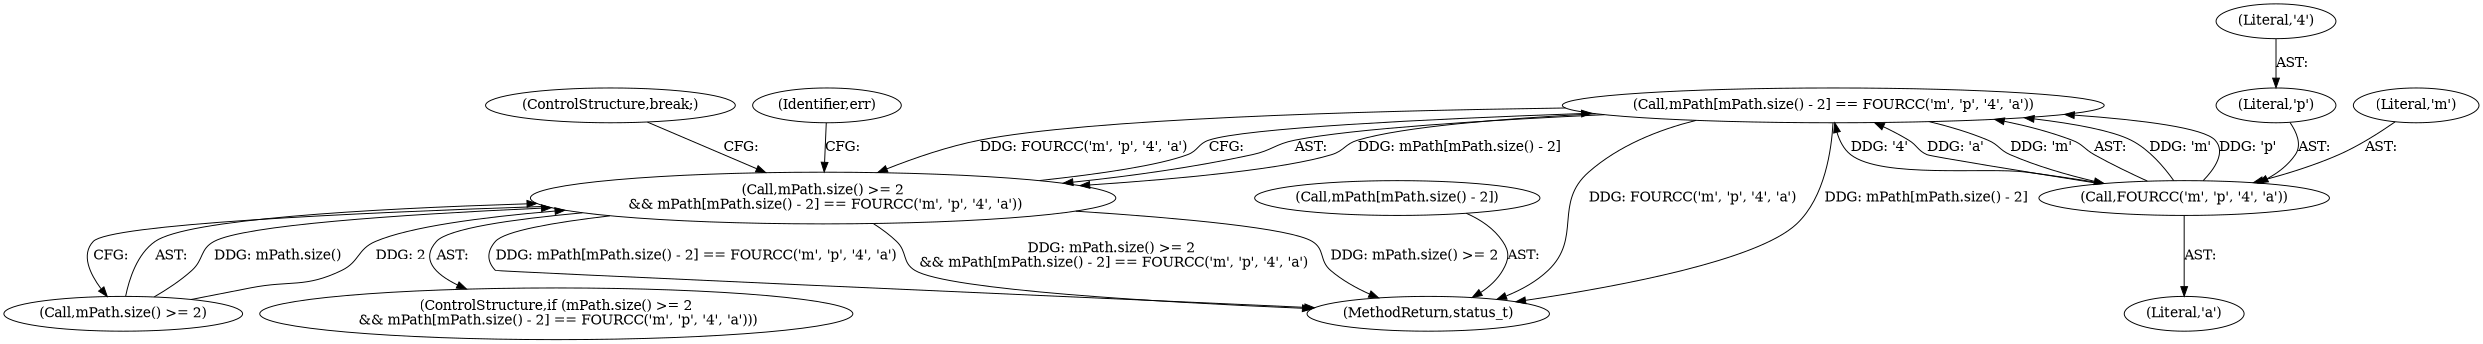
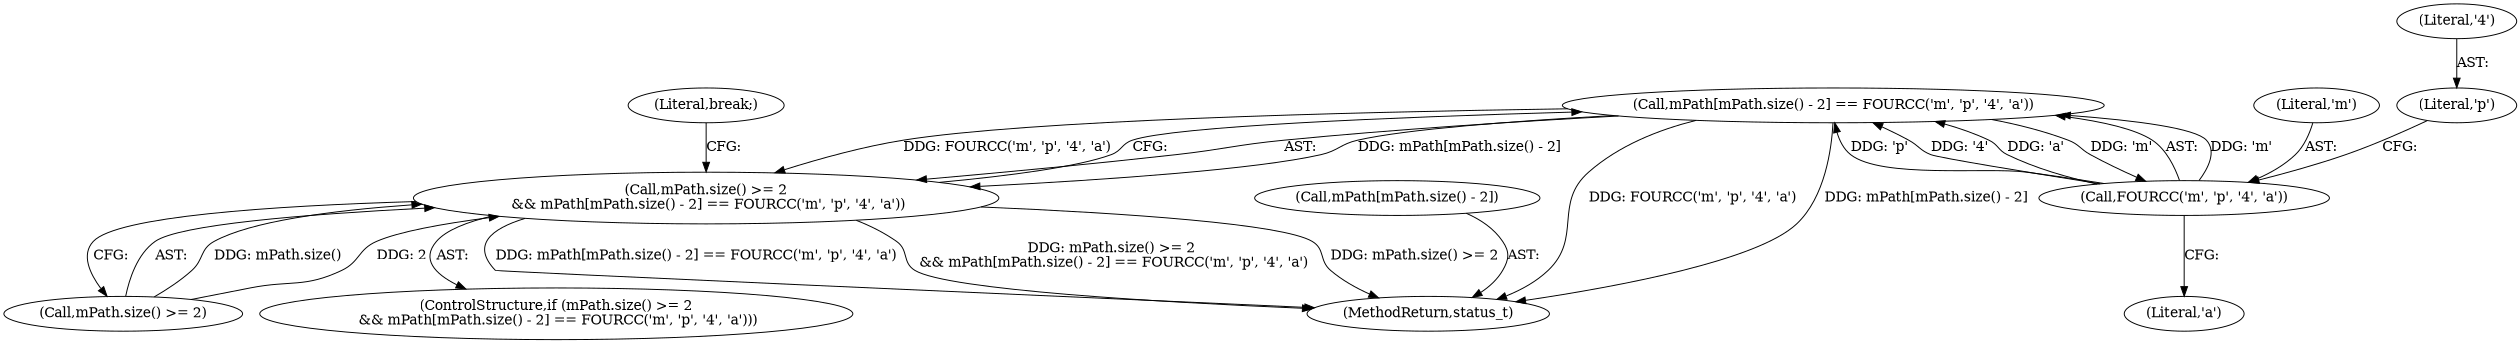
node "(ControlStructure,break;)": label "(ControlStructure,break;)" -> "(Literal,break;)"
node "(Identifier,err)": removed
edge "(Literal,'p')" -> "(Call,FOURCC('m', 'p', '4', 'a'))": label "AST: " -> "CFG: "
edge "(Call,FOURCC('m', 'p', '4', 'a'))" -> "(Literal,'a')": label "AST: " -> "CFG: "
